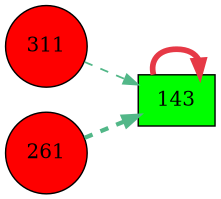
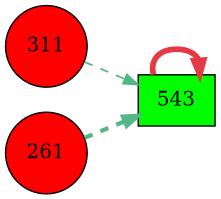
node "143": label "143" -> "543"
